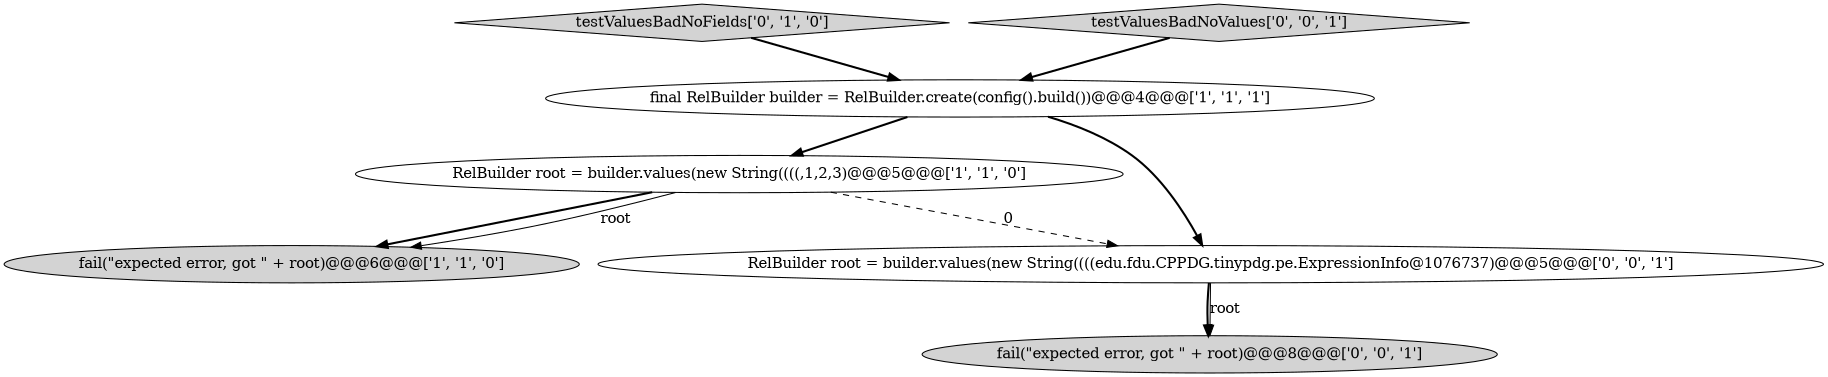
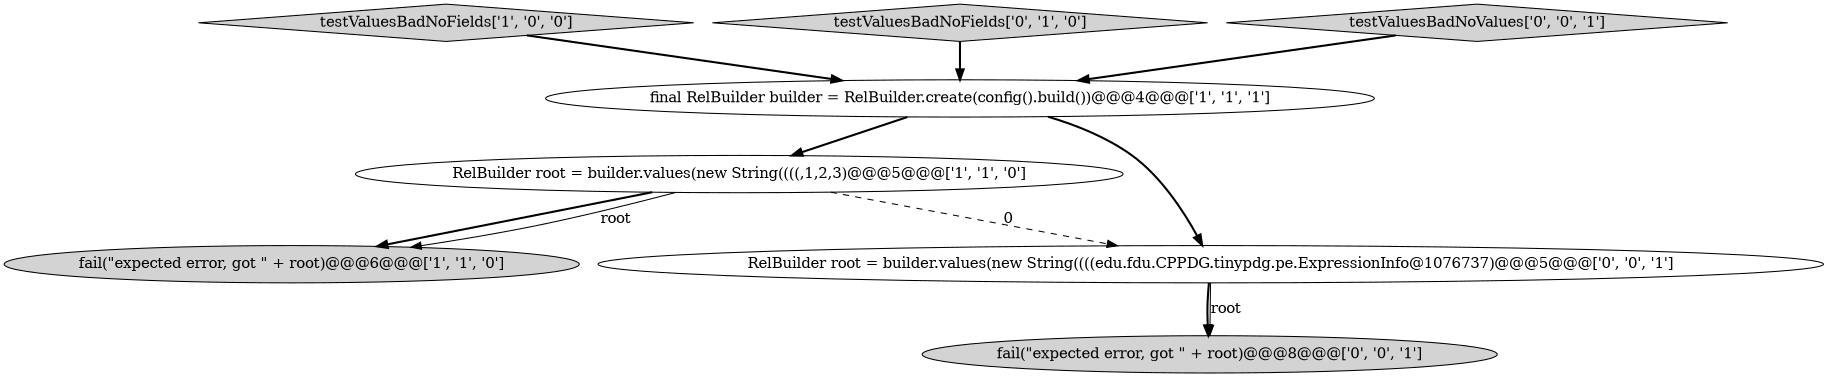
node "testValuesBadNoFields['1', '0', '0']": added
